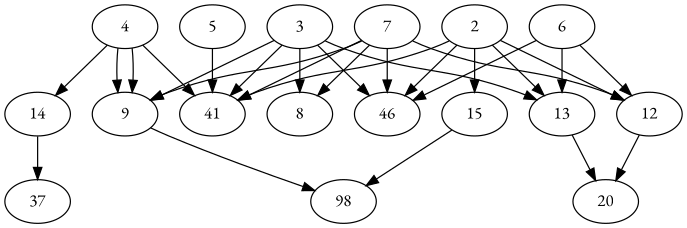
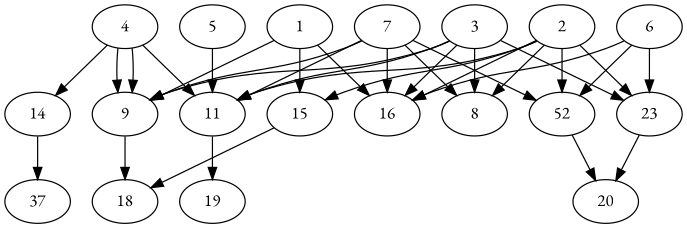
node "1": added
edge "2" -> "8": added
node "41": label "41" -> "11"
node "46": label "46" -> "16"
node "13": label "13" -> "23"
node "12": label "12" -> "52"
node "19": added
node "98": label "98" -> "18"
